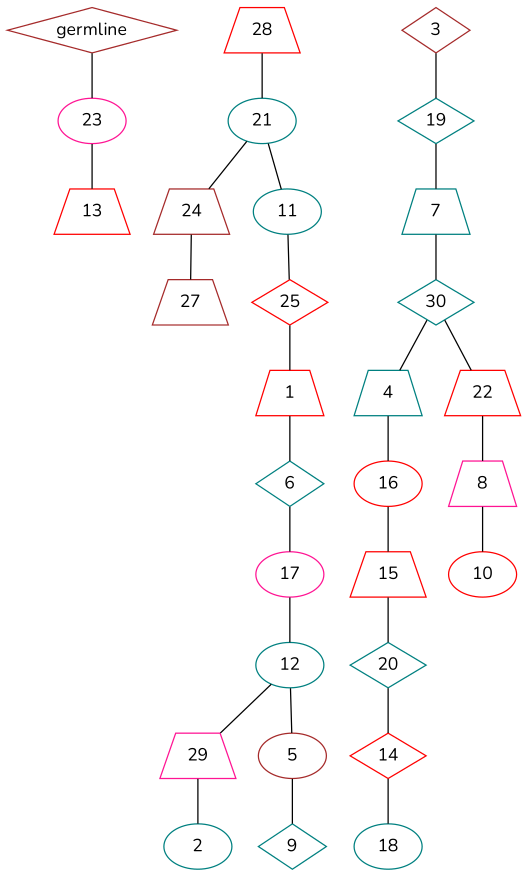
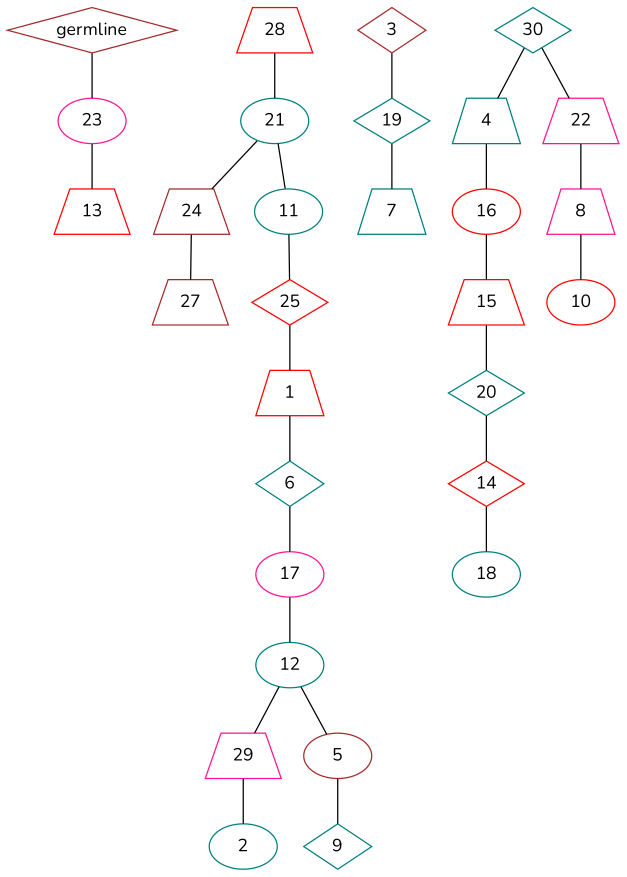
edge "7" -- "30": removed
node "22": color red -> deeppink
